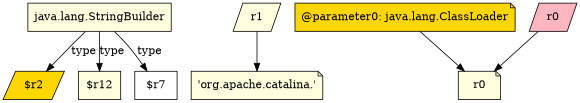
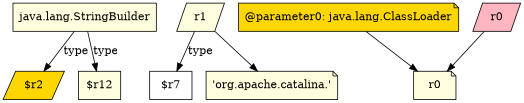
edge "java.lang.StringBuilder" -> "$r7": now "r1" -> "$r7"
